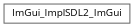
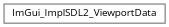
node "ImGui_ImplSDL2_ImGui": label "ImGui_ImplSDL2_ImGui" -> "ImGui_ImplSDL2_ViewportData"
